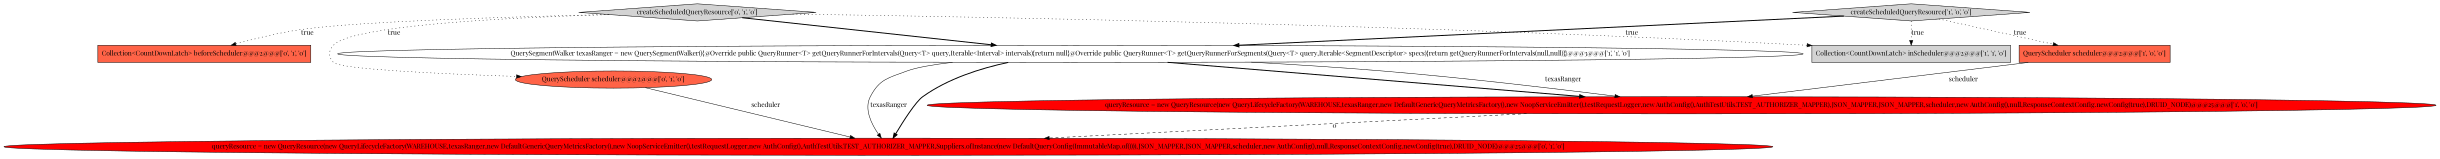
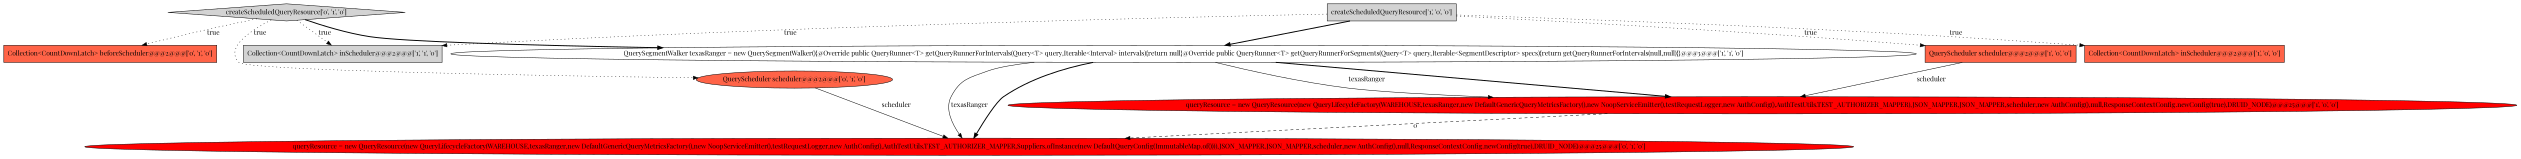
node "createScheduledQueryResource['1', '0', '0']": shape diamond -> box
node "Collection<CountDownLatch> inScheduler@@@2@@@['1', '0', '0']": added
